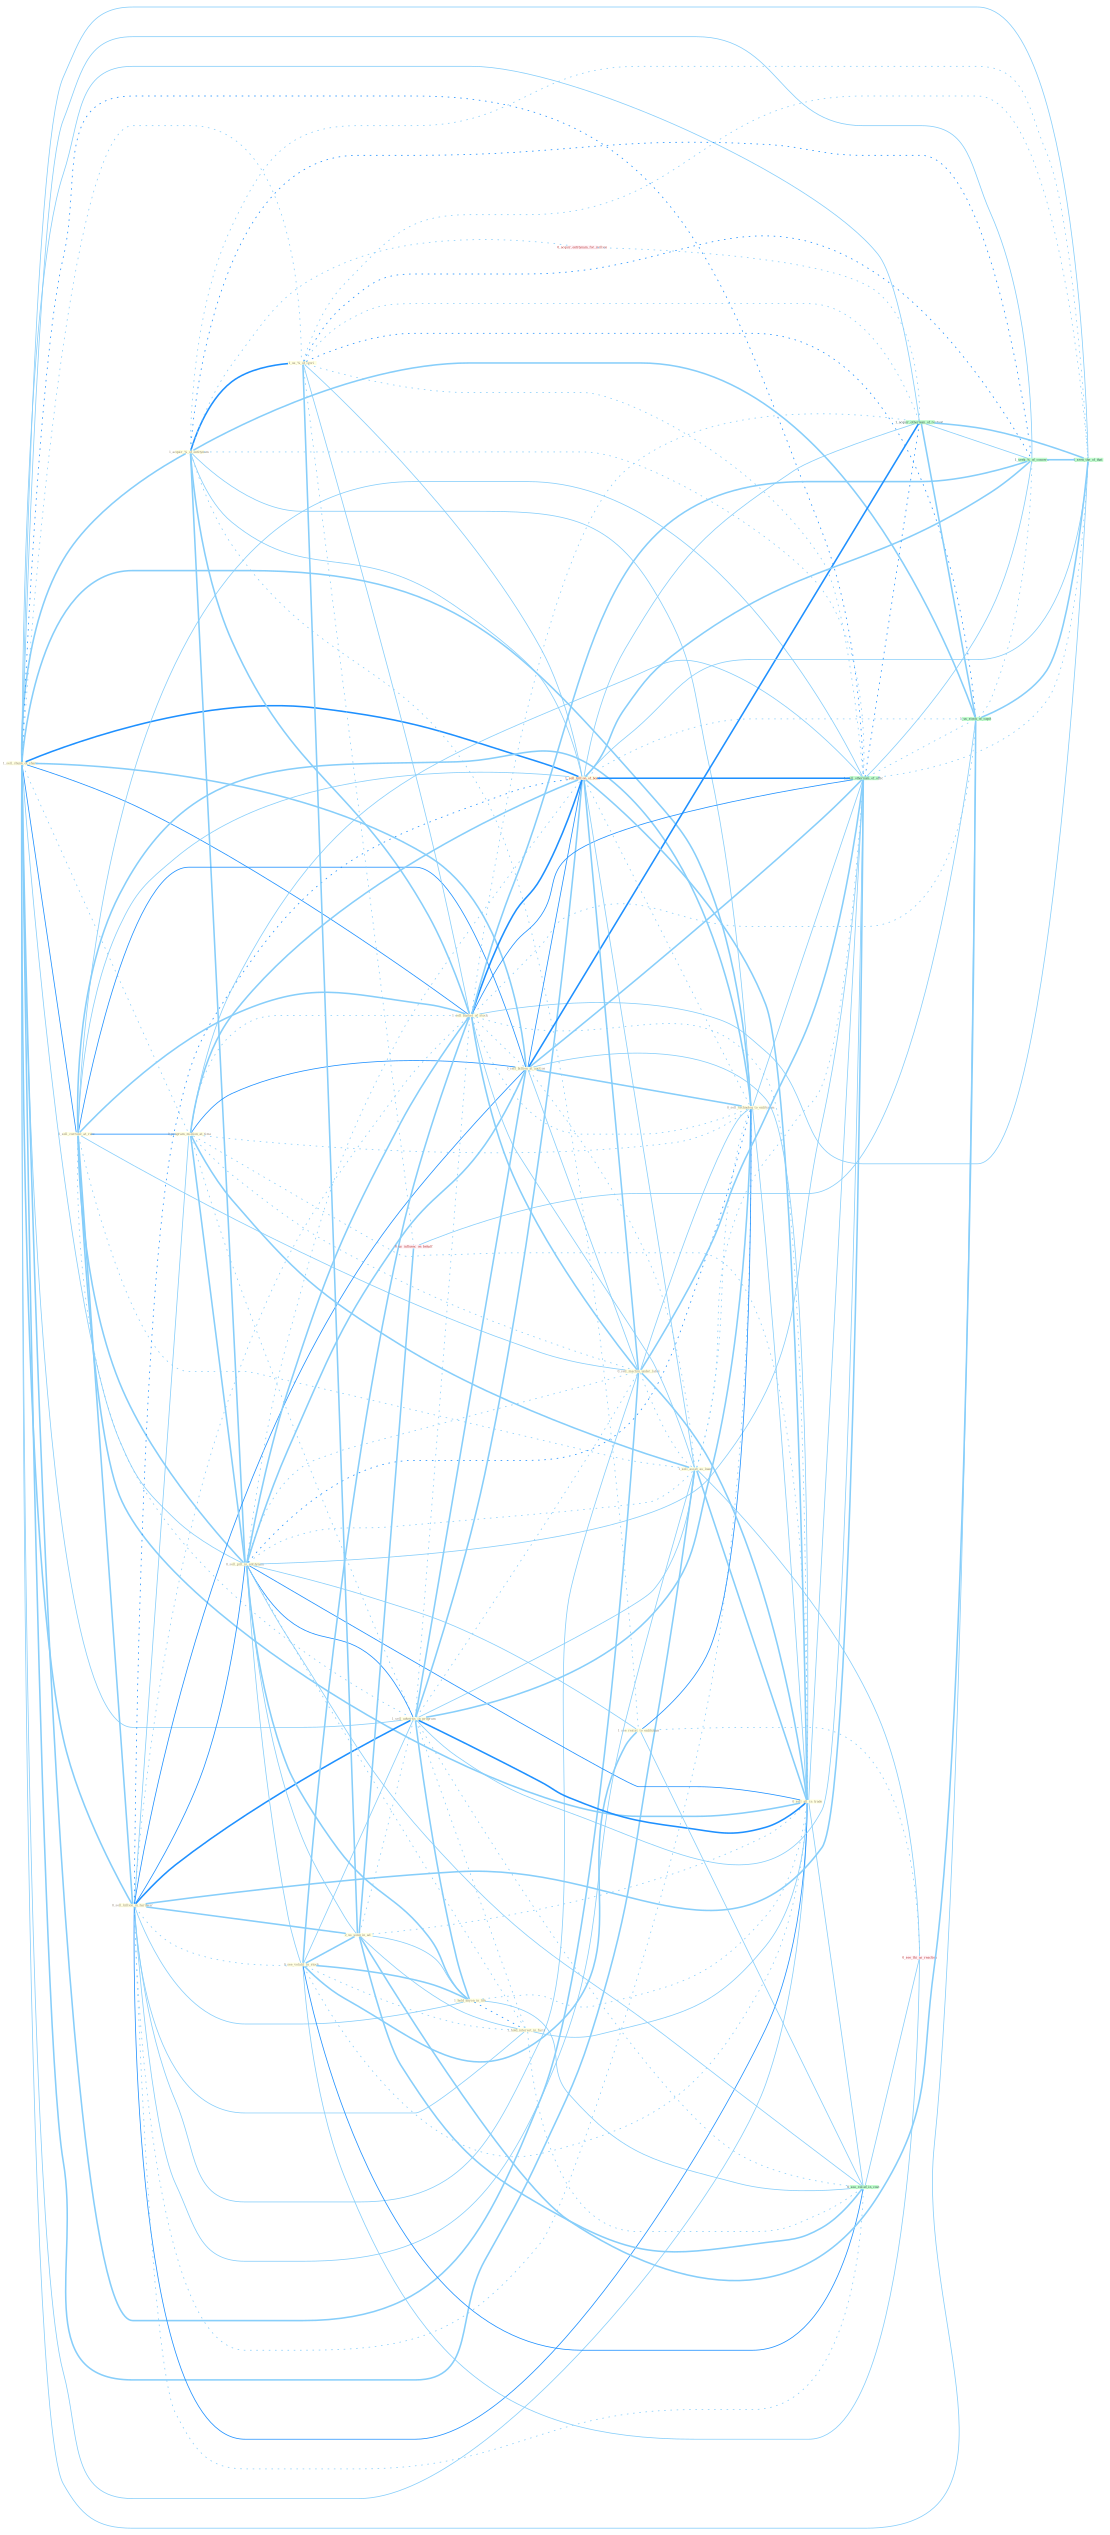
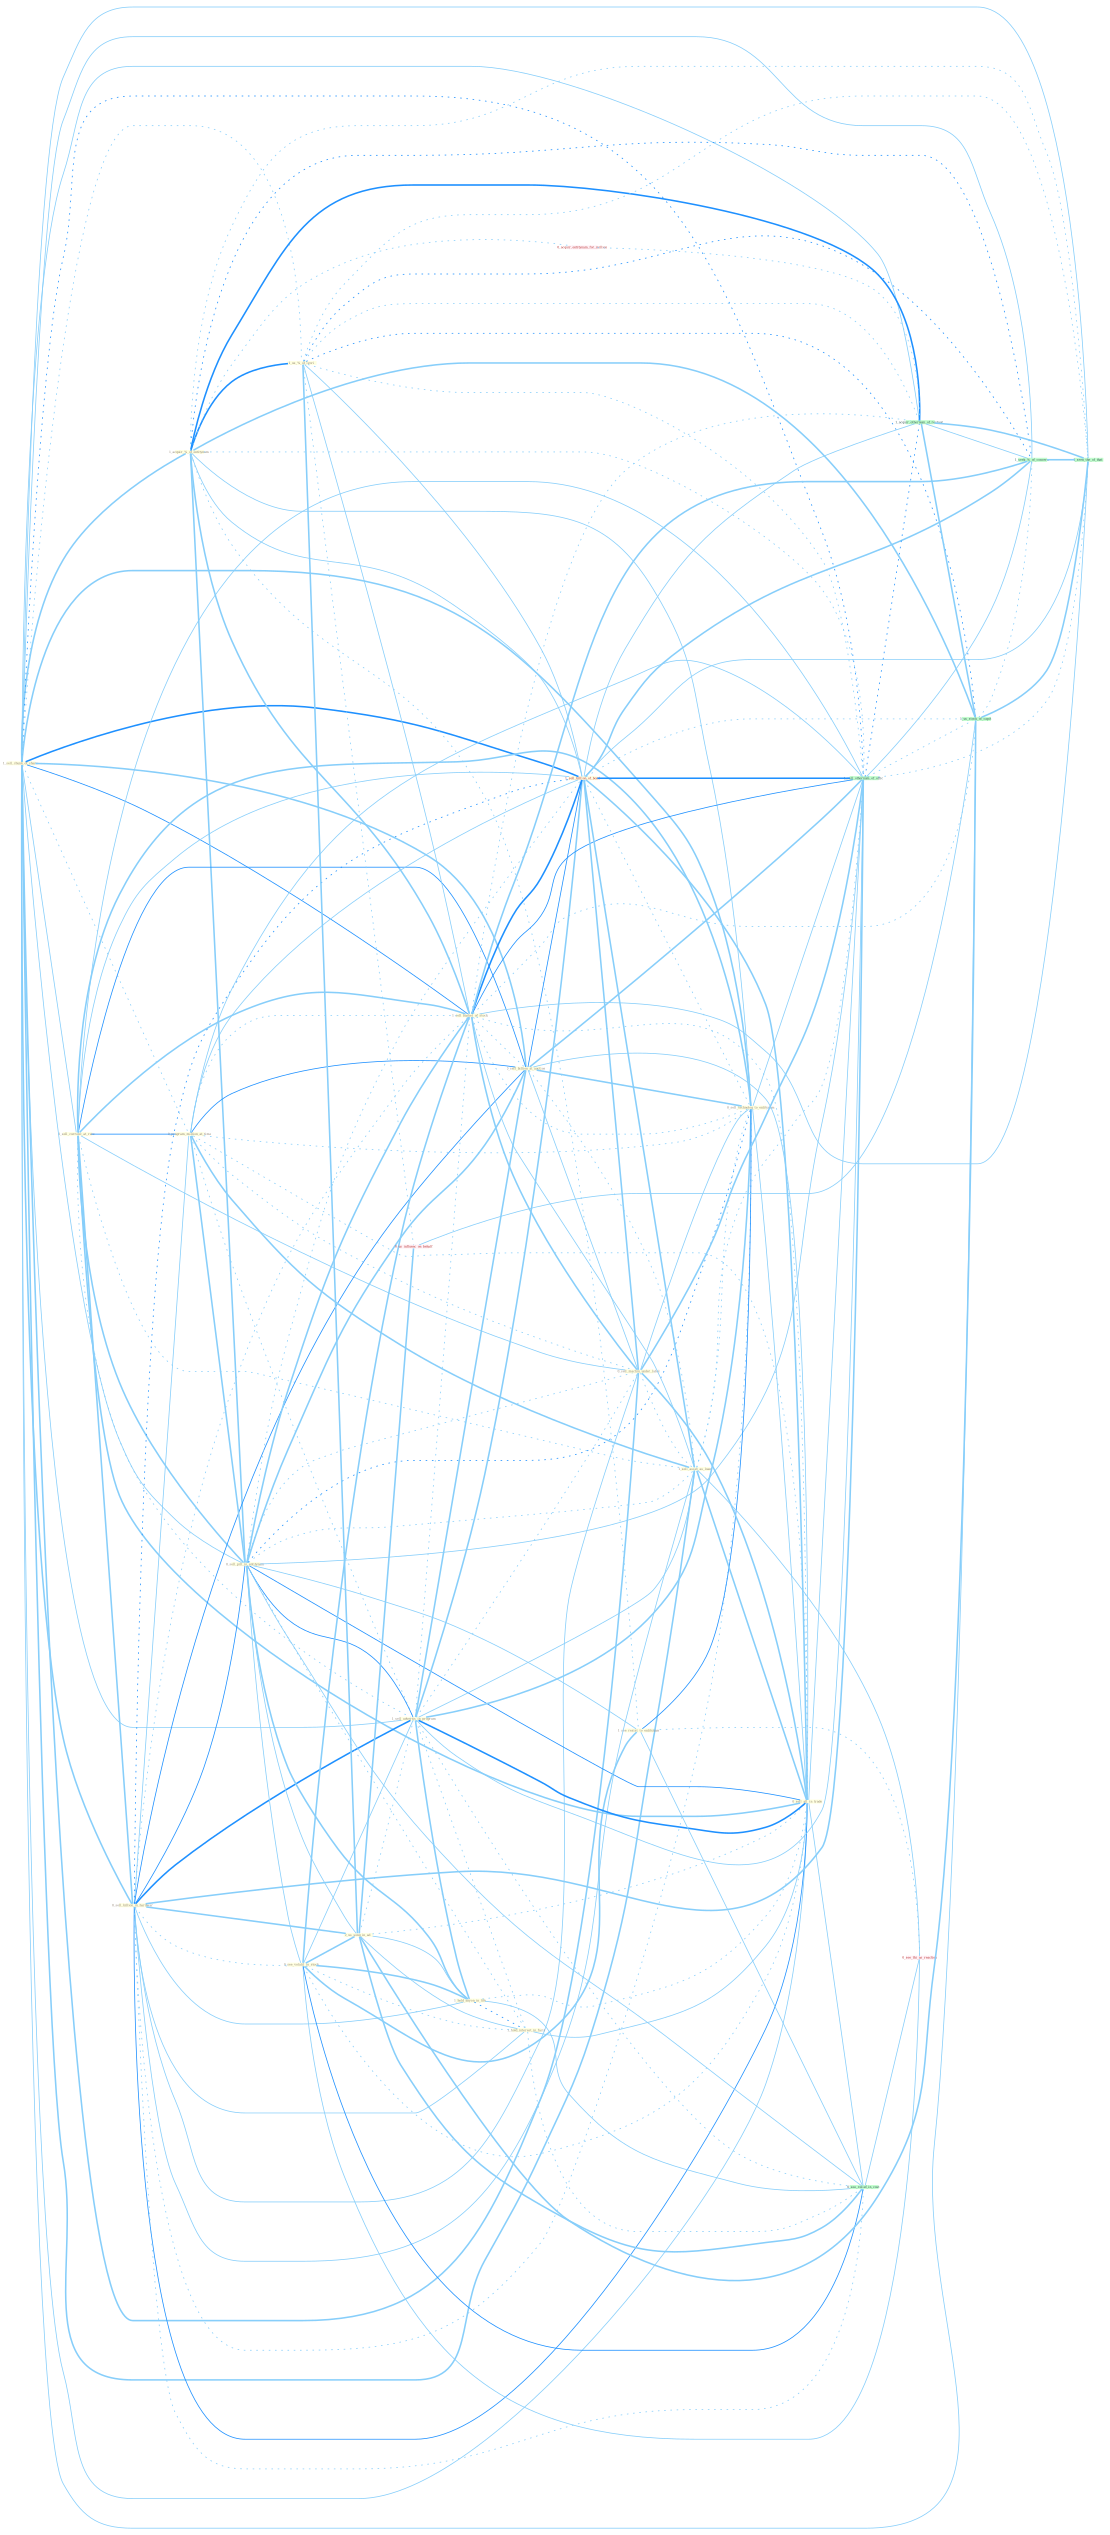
edge "1_acquir_othernum_of_restaur" -- "0_sell_billion_at_auction": now "1_acquir_othernum_of_restaur" -- "1_acquir_%_of_entitynam"
edge "1_sell_billion_of_bond" -- "0_program_million_at_time": style bold -> solid
edge "1_sell_chunk_of_share" -- "0_sell_currenc_at_rate": color #1e90ff -> #87cefa
edge "1_sell_billion_of_bond" -- "1_sell_asset_as_loan": style solid -> bold
